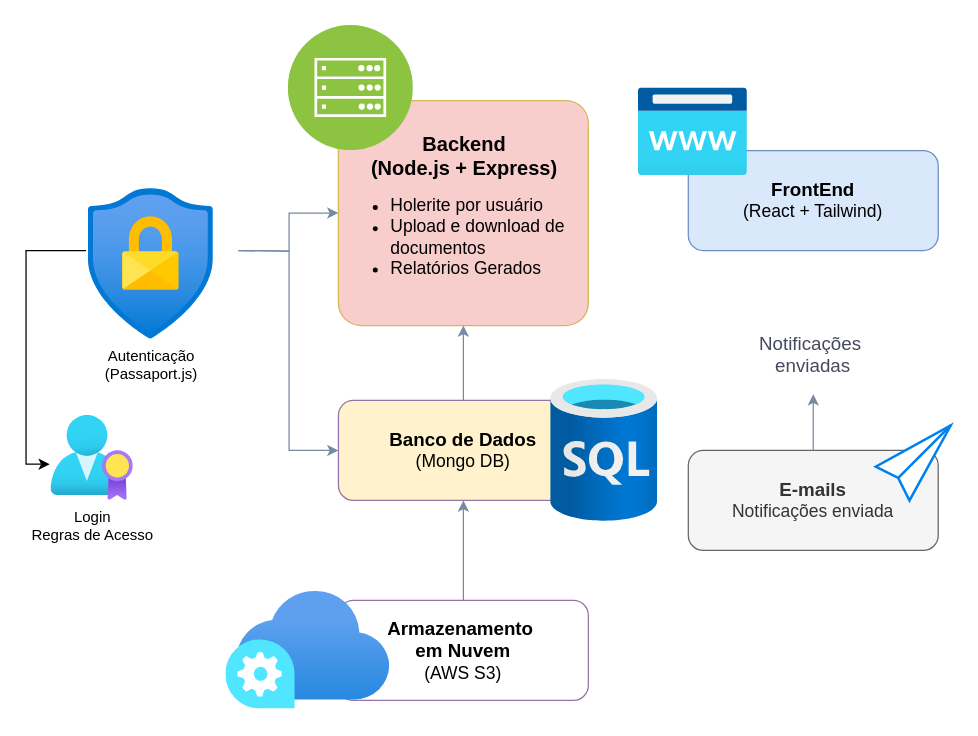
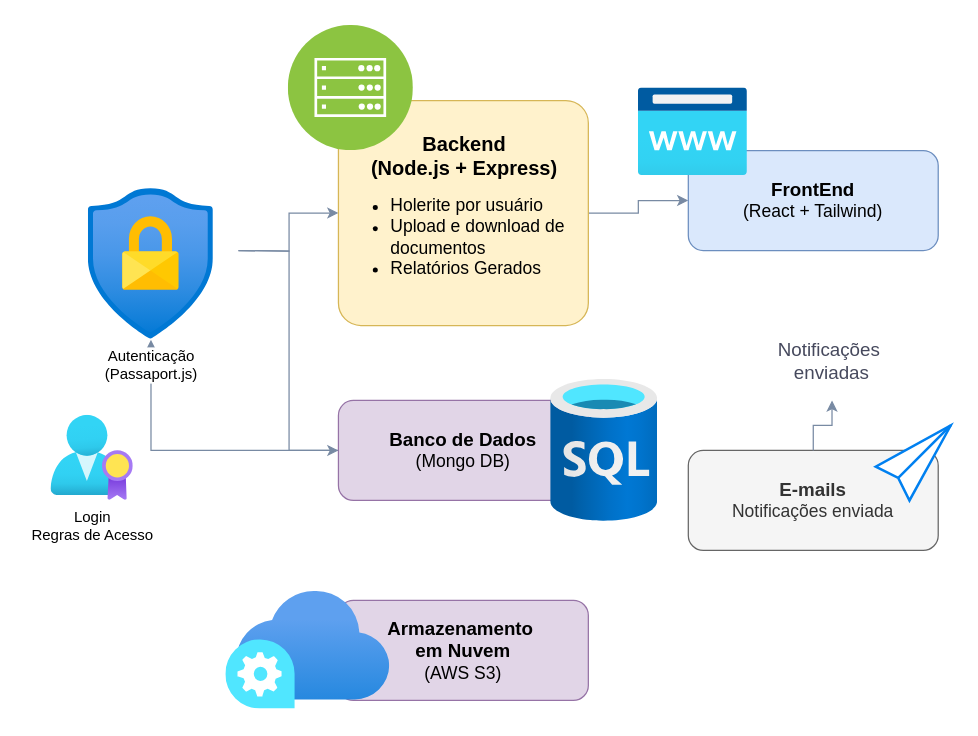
edge "Backend (Node.js + Express) Holerite por usuário Upload e download de documentos Relatórios Gerados" -> "FrontEnd (React + Tailwind)": added
node "Backend (Node.js + Express) Holerite por usuário Upload e download de documentos Relatórios Gerados": fillcolor #f8cecc -> #fff2cc
edge "Autenticação (Passaport.js)" -> "Login Regras de Acesso": removed
node "Notificações enviadas": moved (813, 354) -> (832, 360)
edge "Banco de Dados (Mongo DB)" -> "Backend (Node.js + Express) Holerite por usuário Upload e download de documentos Relatórios Gerados": now "Banco de Dados (Mongo DB)" -> "Autenticação (Passaport.js)"
node "Banco de Dados (Mongo DB)": fillcolor #fff2cc -> #e1d5e7
edge "Armazenamento em Nuvem (AWS S3)" -> "Banco de Dados (Mongo DB)": removed
node "Armazenamento em Nuvem (AWS S3)": fillcolor #ffffff -> #e1d5e7
